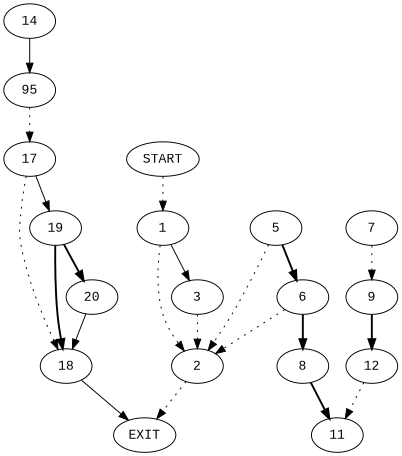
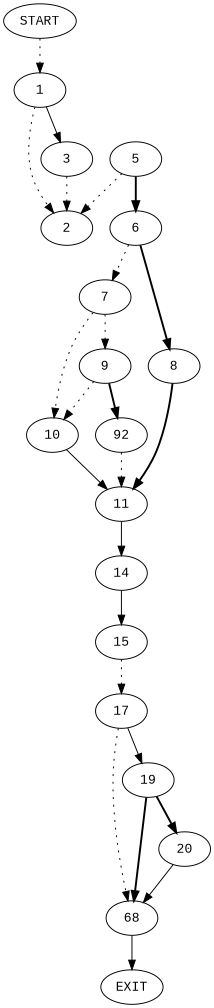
node "95": label "95" -> "15"
edge "6" -> "2": now "6" -> "7"
node "18": label "18" -> "68"
node "12": label "12" -> "92"
edge "2" -> "EXIT": removed
node "10": added
edge "11" -> "14": added
